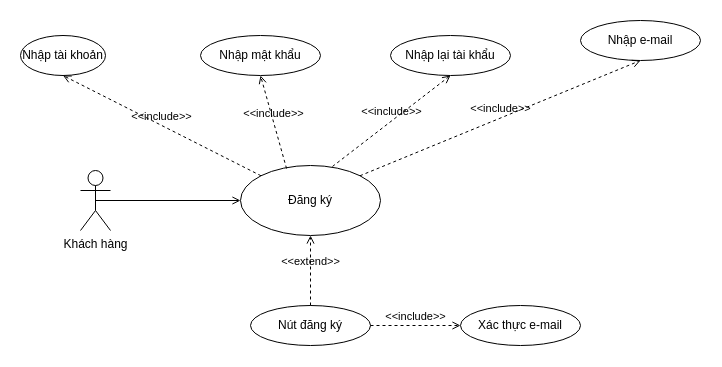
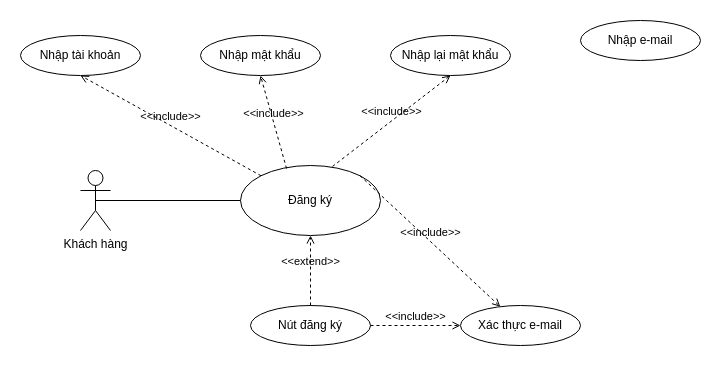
node "Nhập tài khoản": size 85x40 -> 120x40
node "Nhập lại tài khẩu": label "Nhập lại tài khẩu" -> "Nhập lại mật khẩu"
edge "Đăng ký" -> "Nhập e-mail": now "Đăng ký" -> "Xác thực e-mail"
edge "Khách hàng" -> "Đăng ký": arrowhead open -> none
